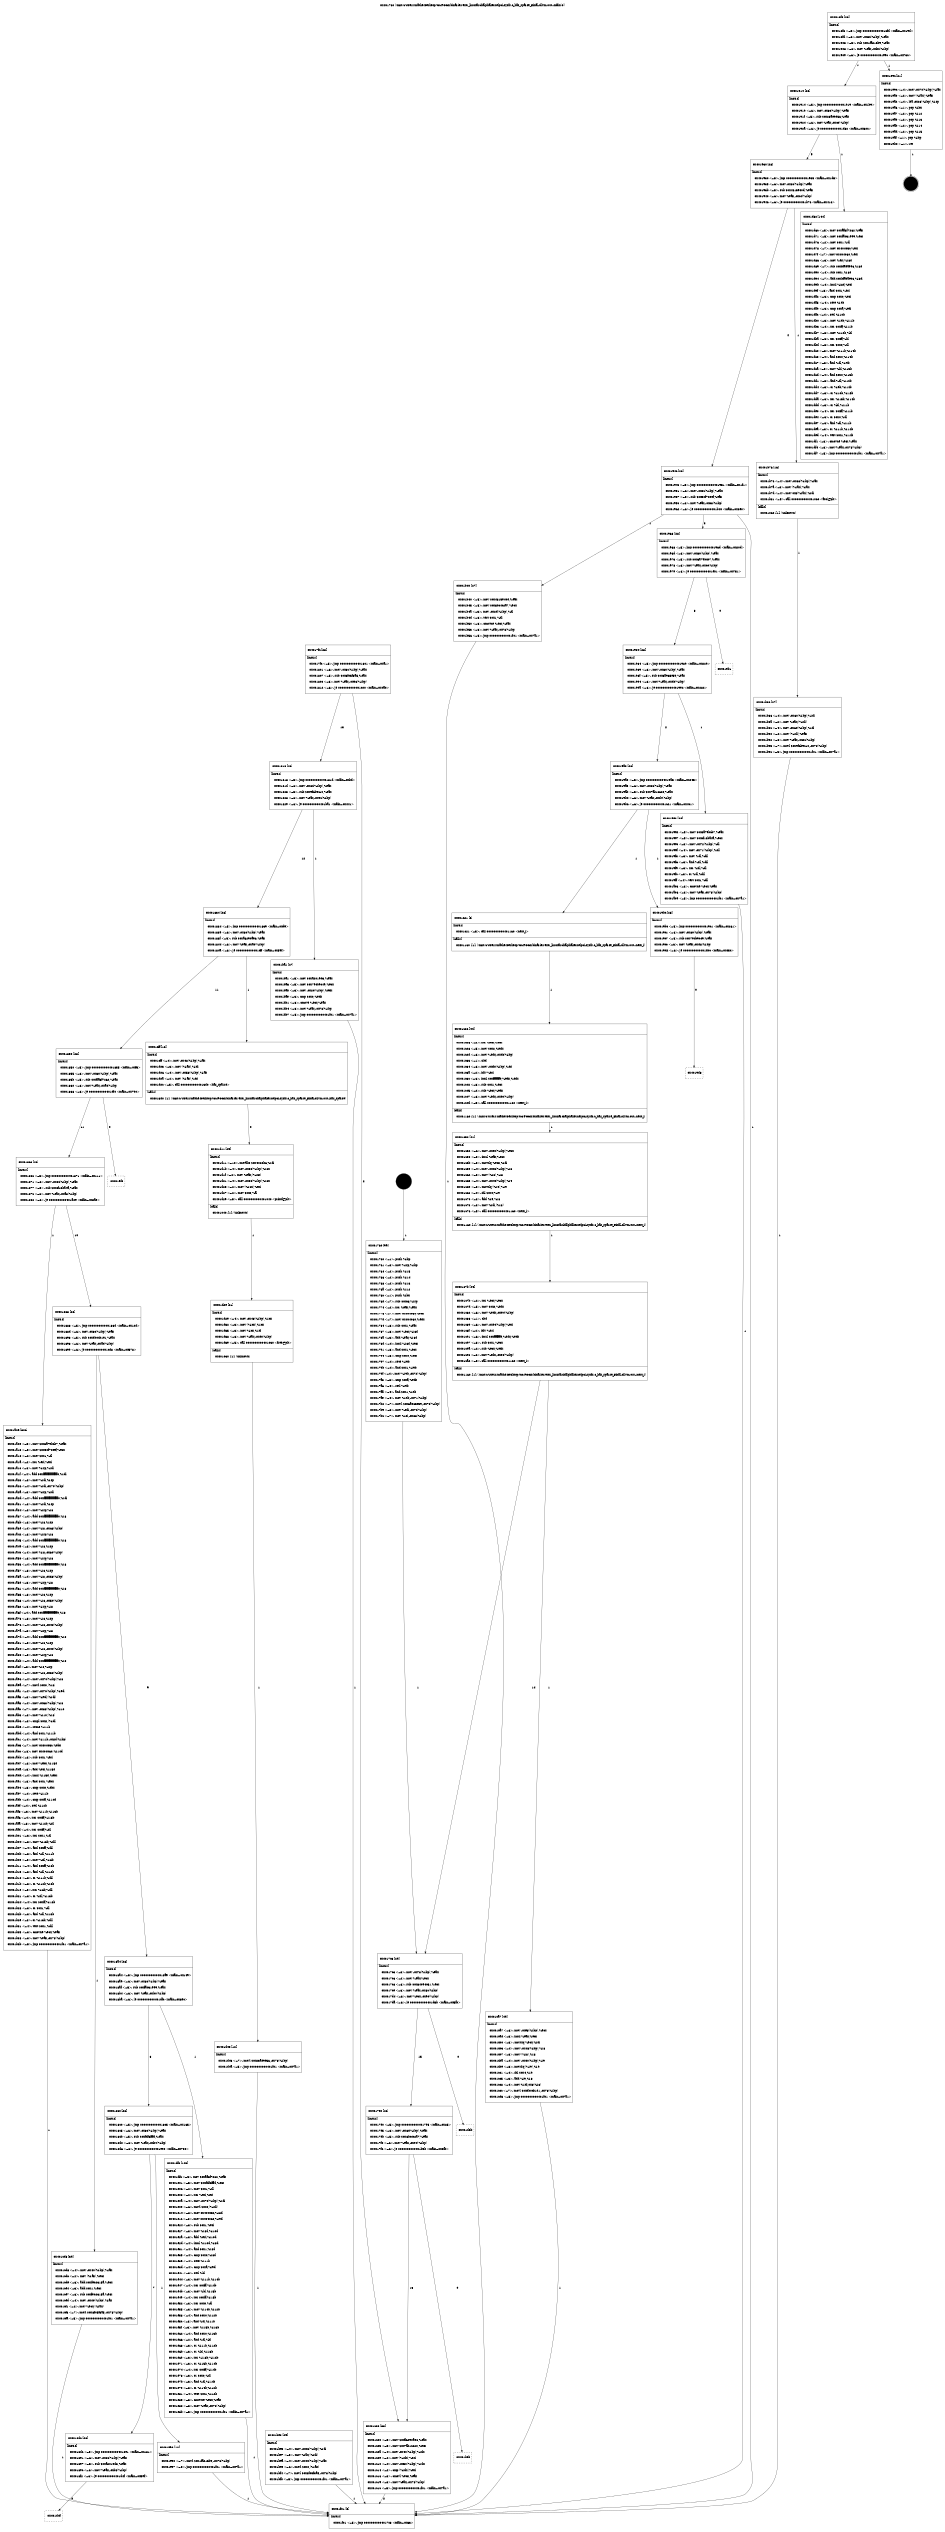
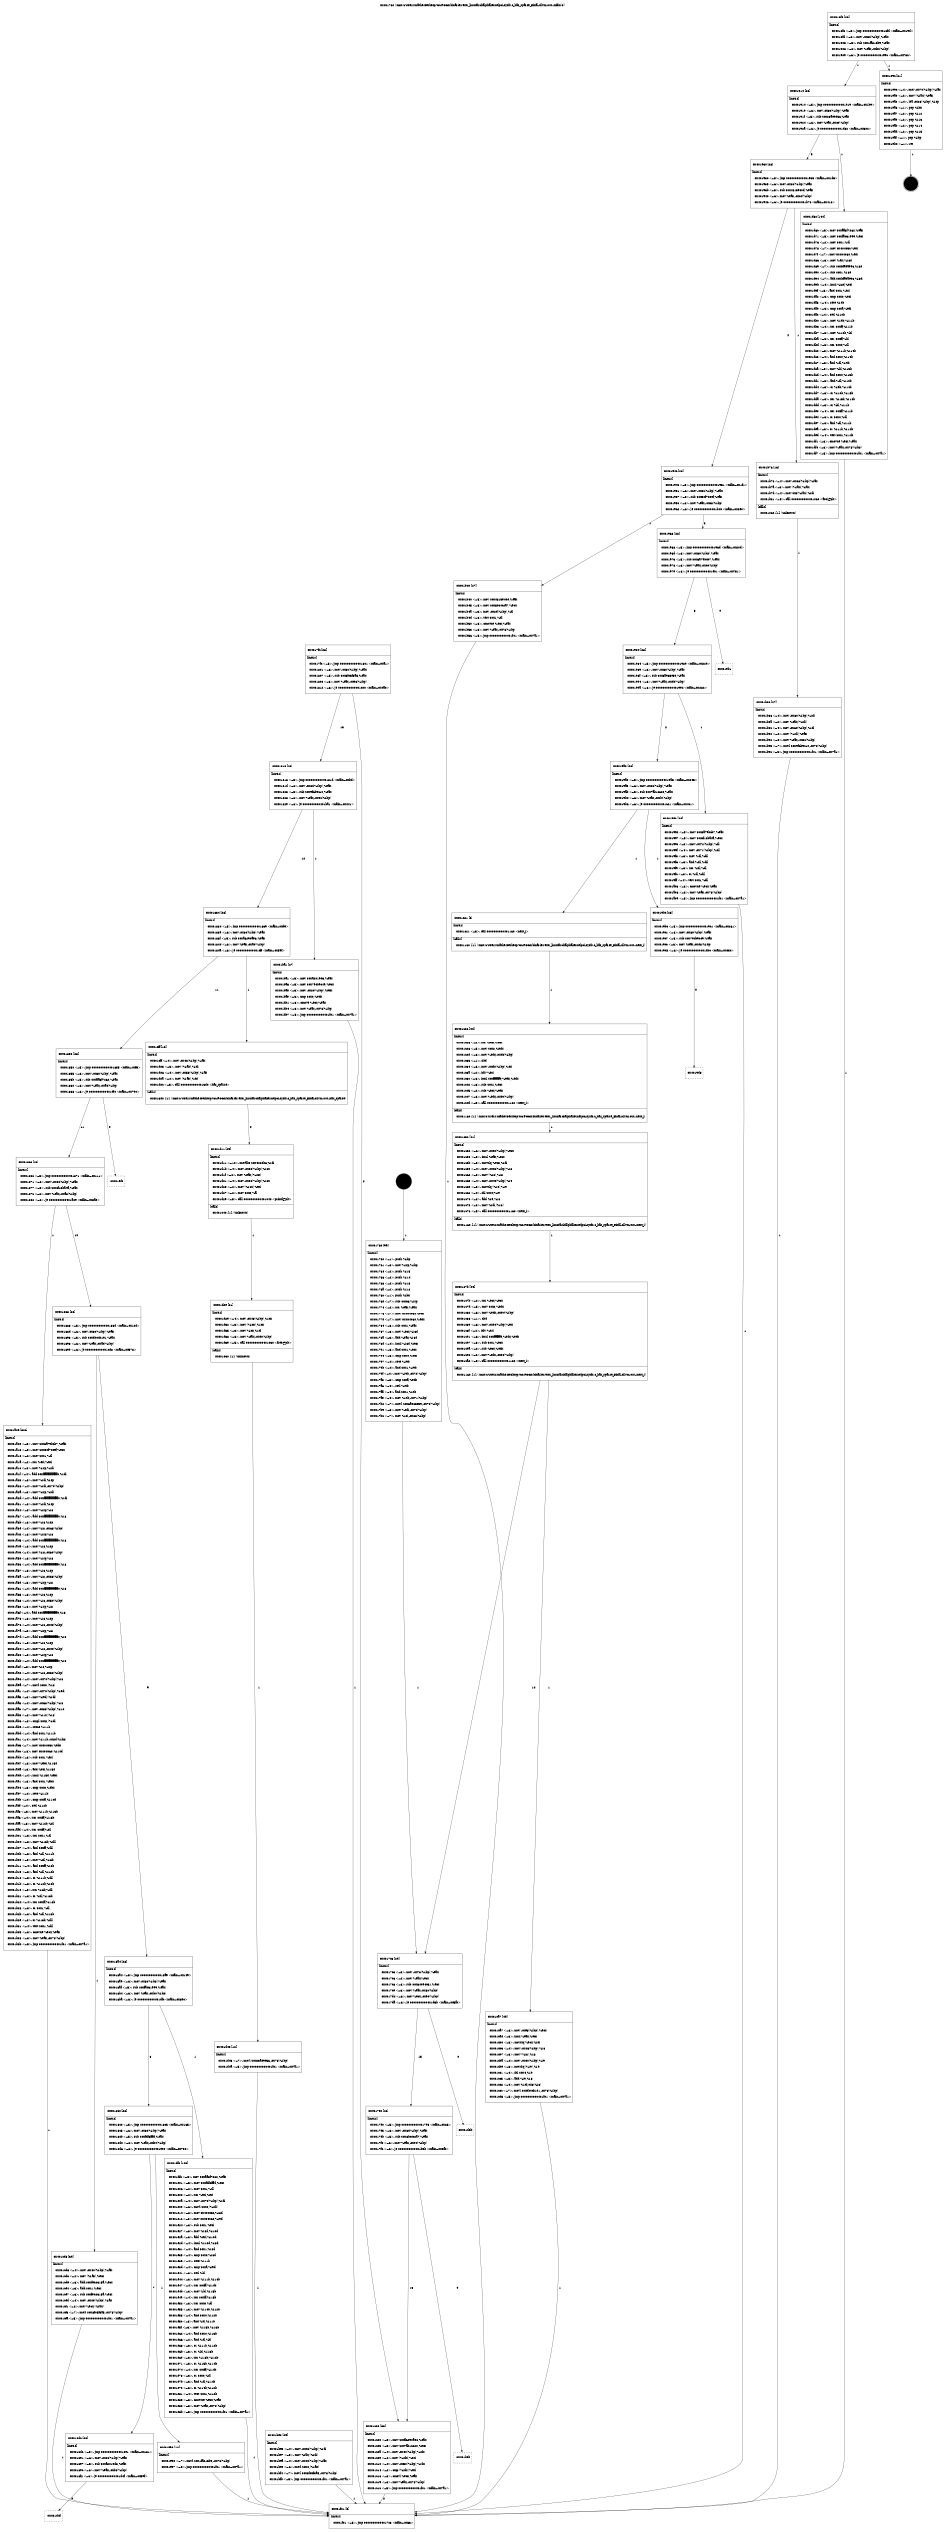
edge "0x40194c [28]" -> "0x401f01 [5]": now "0x401d6c [144]" -> "0x401f01 [5]"
